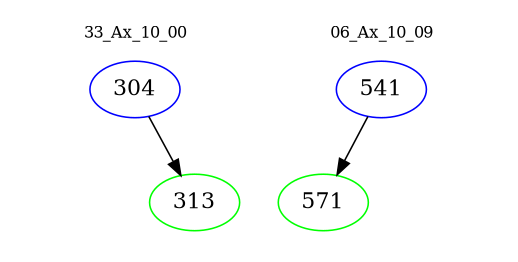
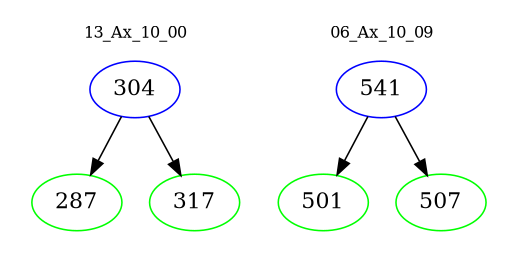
cluster "33_Ax_10_00": label "33_Ax_10_00" -> "13_Ax_10_00"
node "287": added
node "313": label "313" -> "317"
node "571": label "571" -> "501"
node "507": added
